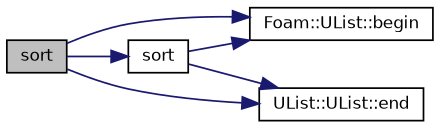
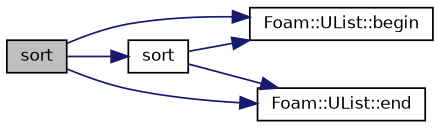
node "UList::UList::end": label "UList::UList::end" -> "Foam::UList::end"
